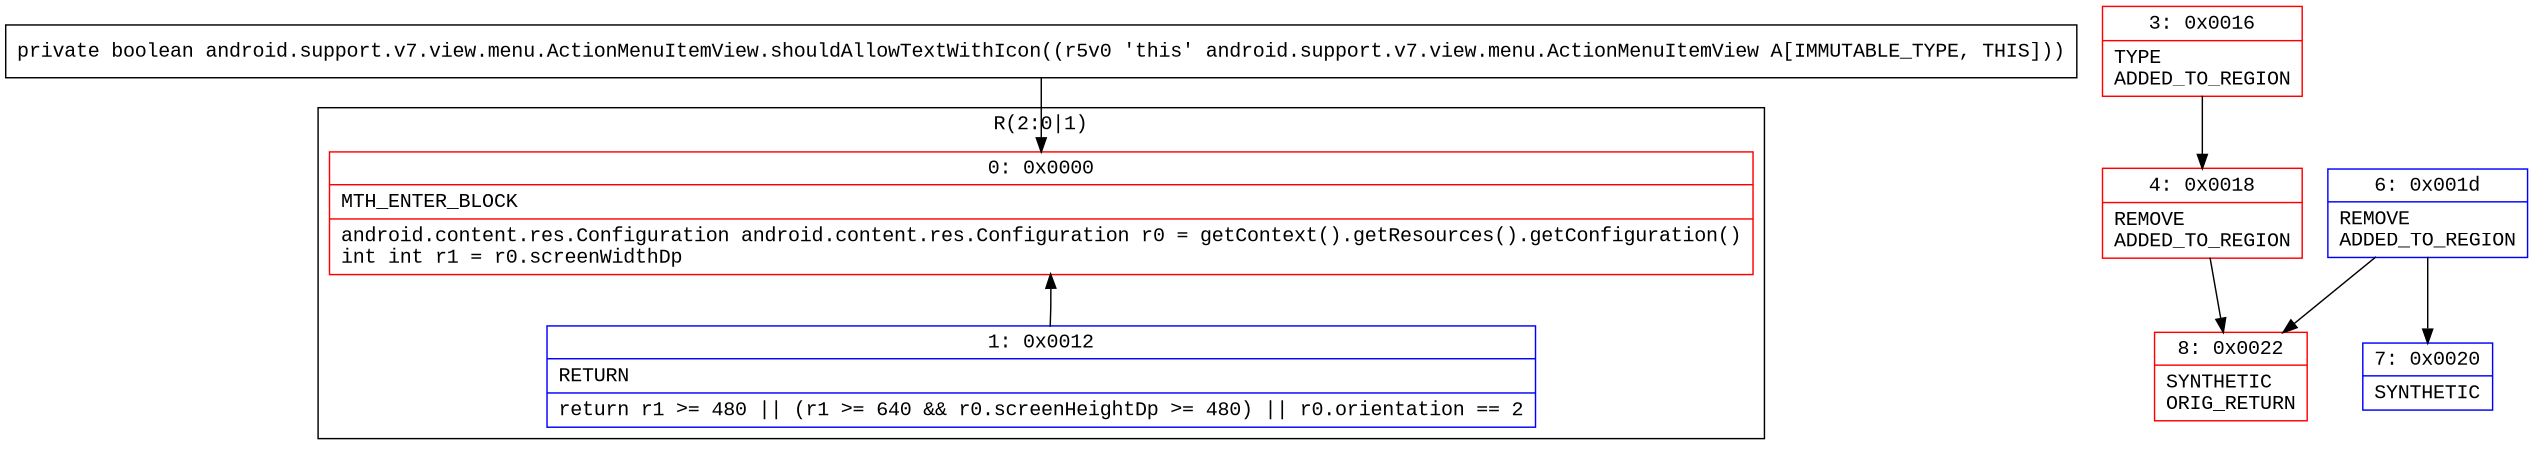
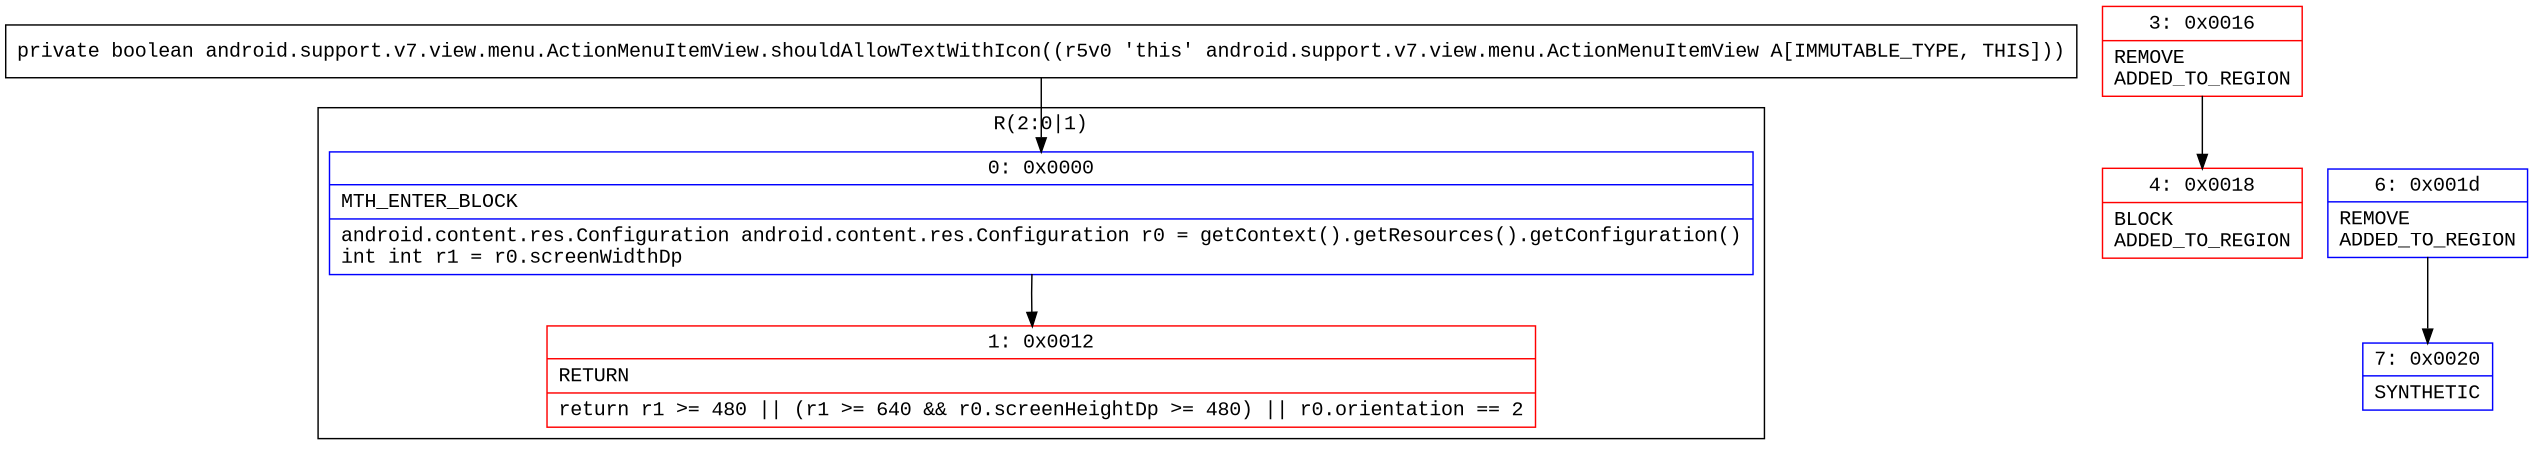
node "3: 0x0016": text "TYPE" -> "REMOVE"
node "0: 0x0000": color red -> blue
node "4: 0x0018": text "REMOVE" -> "BLOCK"
edge "1: 0x0012" -> "0: 0x0000": reversed
node "1: 0x0012": color blue -> red
node "8: 0x0022": removed
